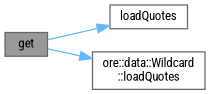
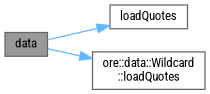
node "get": label "get" -> "data"
